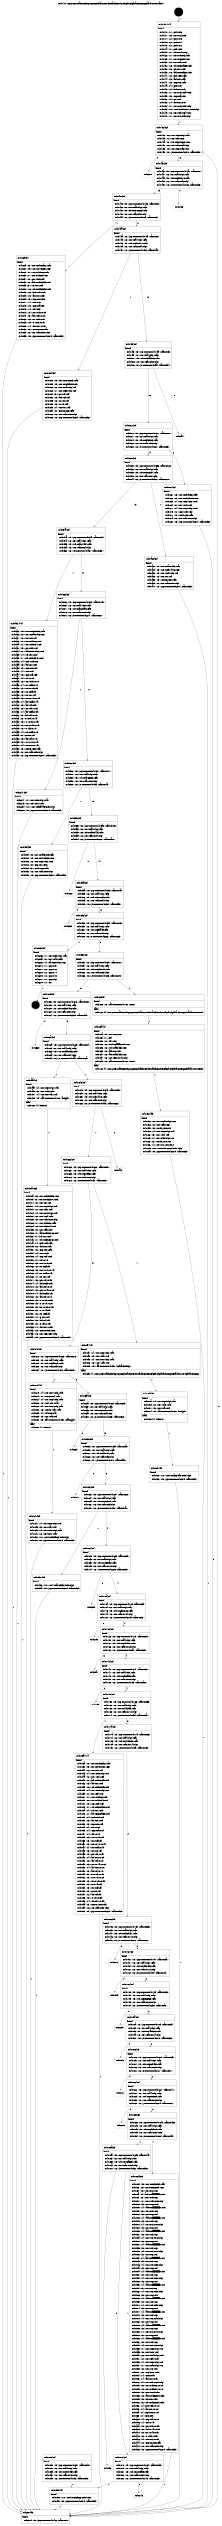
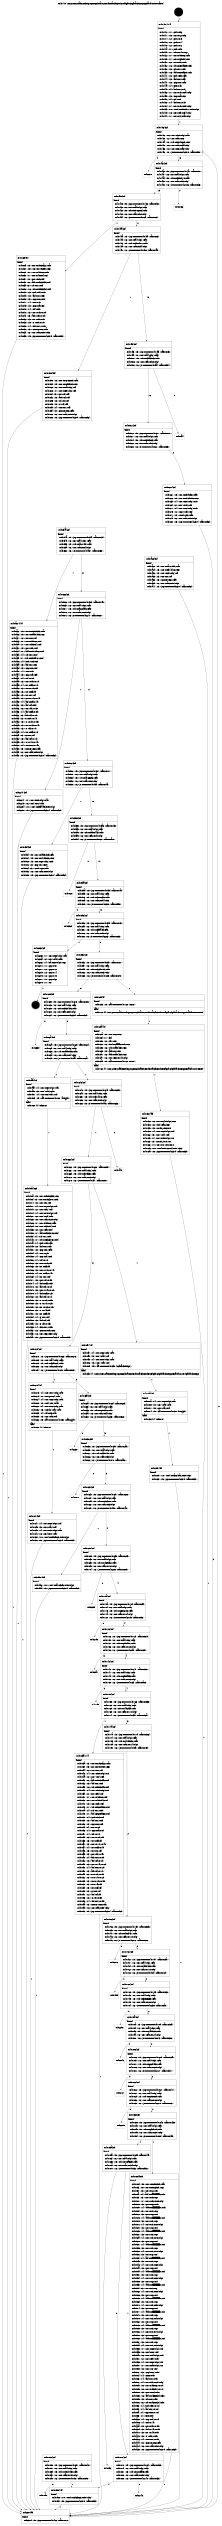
node "0x40152e [28]": removed
node "0x4018ae": added
